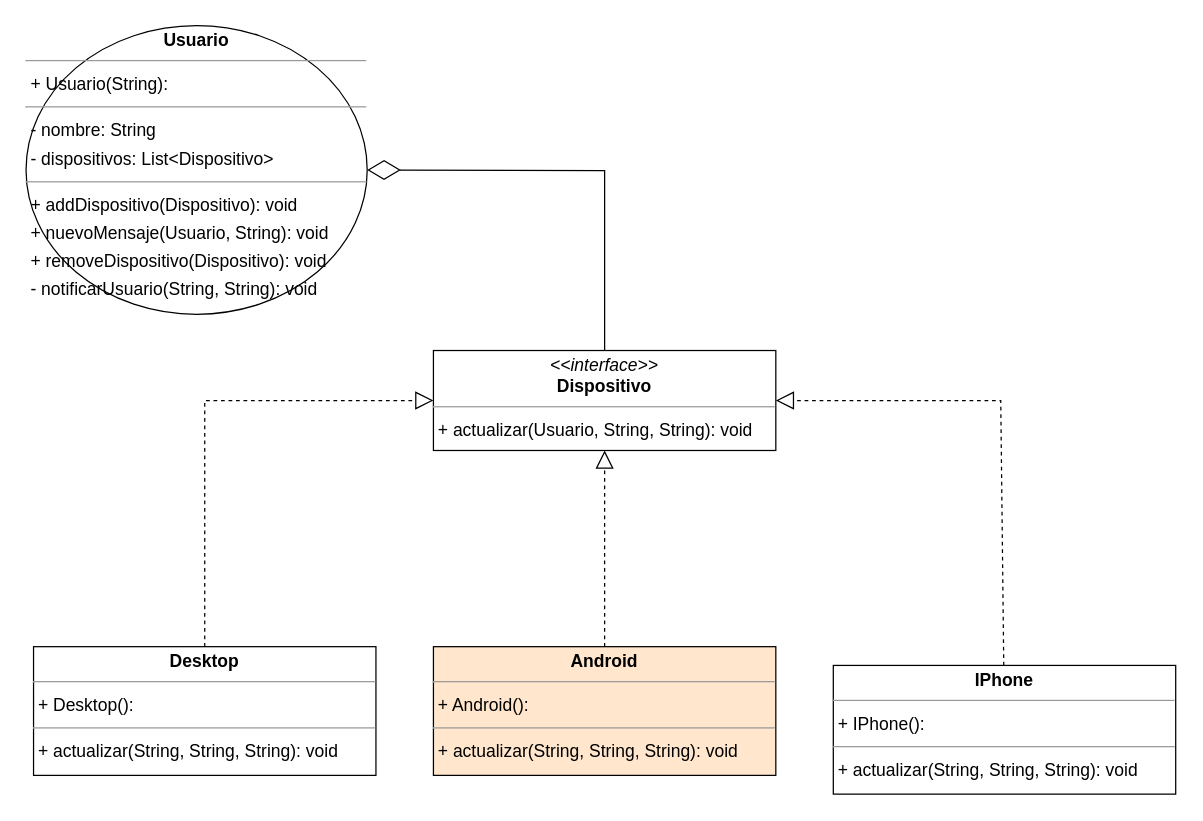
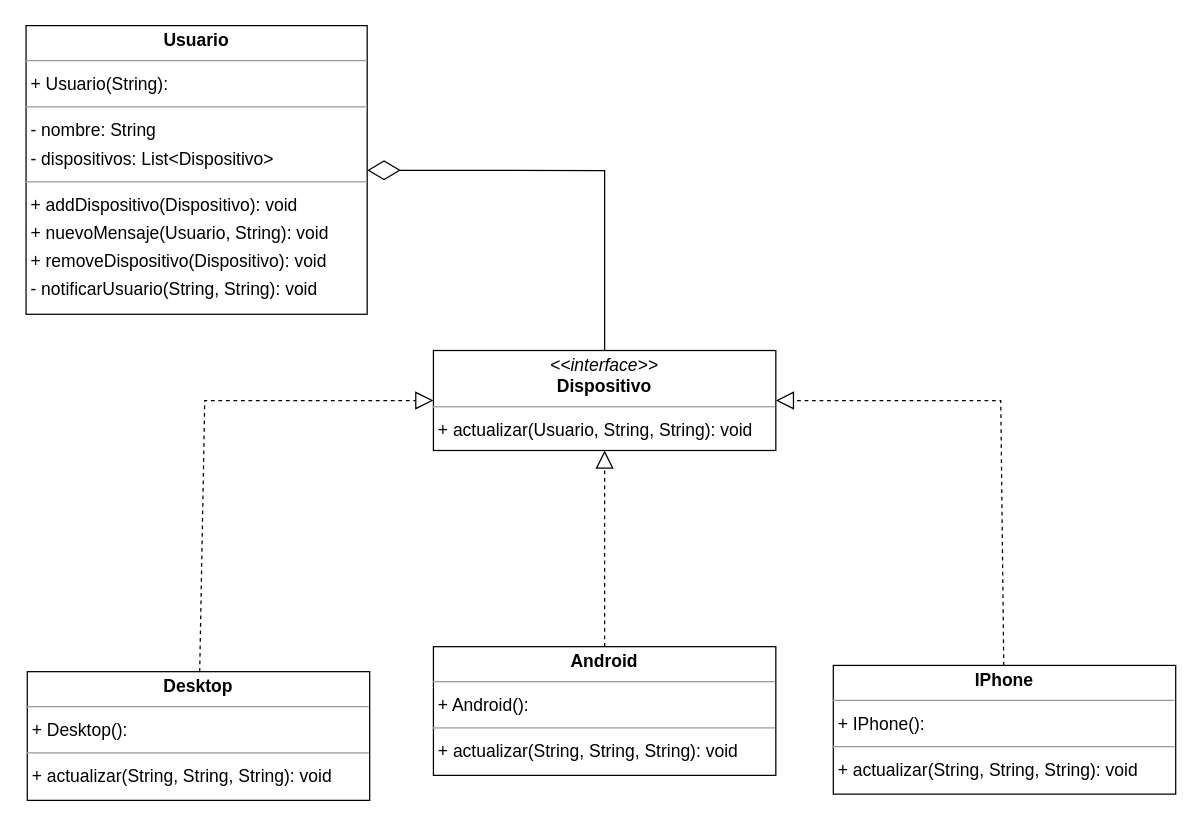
node "Usuario + Usuario(String): - nombre: String - dispositivos: List<Dispositivo> + addDispositivo(Dispositivo): void + nuevoMensaje(Usuario, String): void + removeDispositivo(Dispositivo): void - notificarUsuario(String, String): void": shape ellipse -> rectangle
node "Desktop + Desktop(): + actualizar(String, String, String): void": moved (204, 711) -> (198, 736)
node "Android + Android(): + actualizar(String, String, String): void": fillcolor #ffe6cc -> #ffffff
